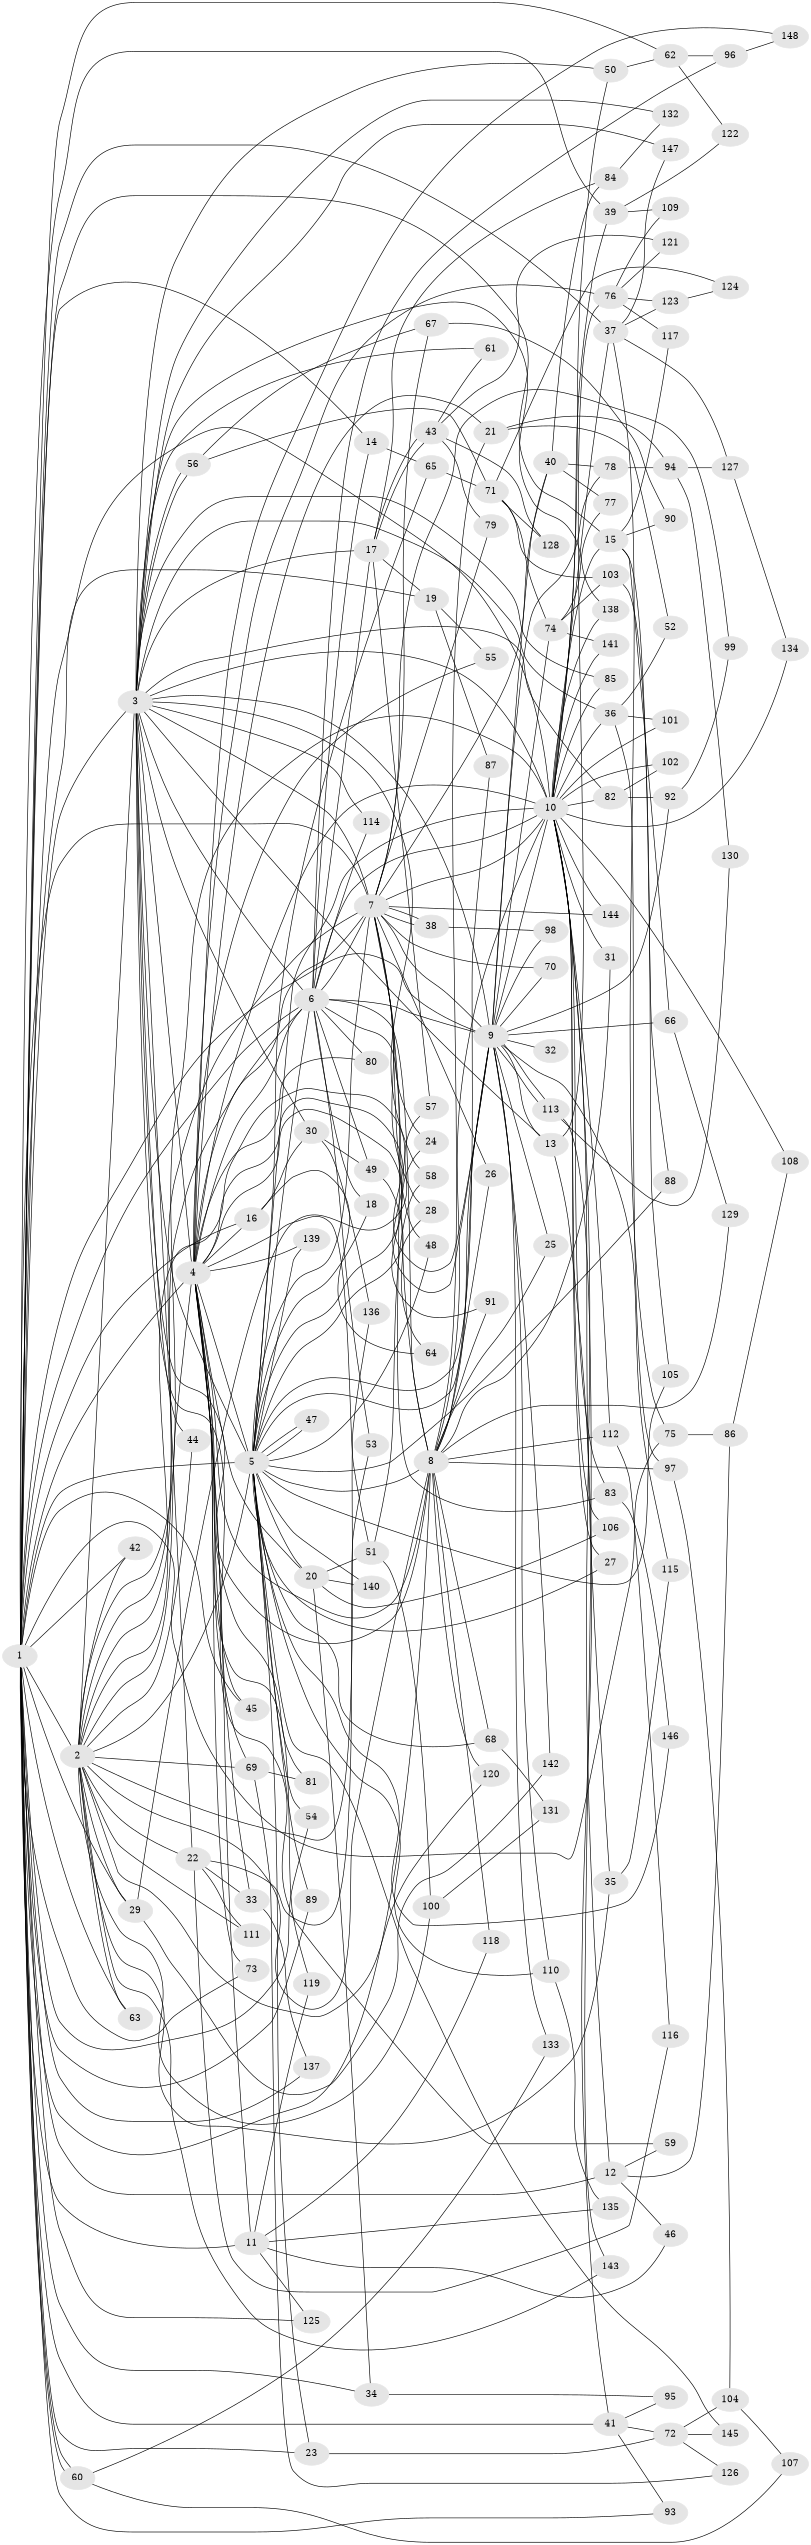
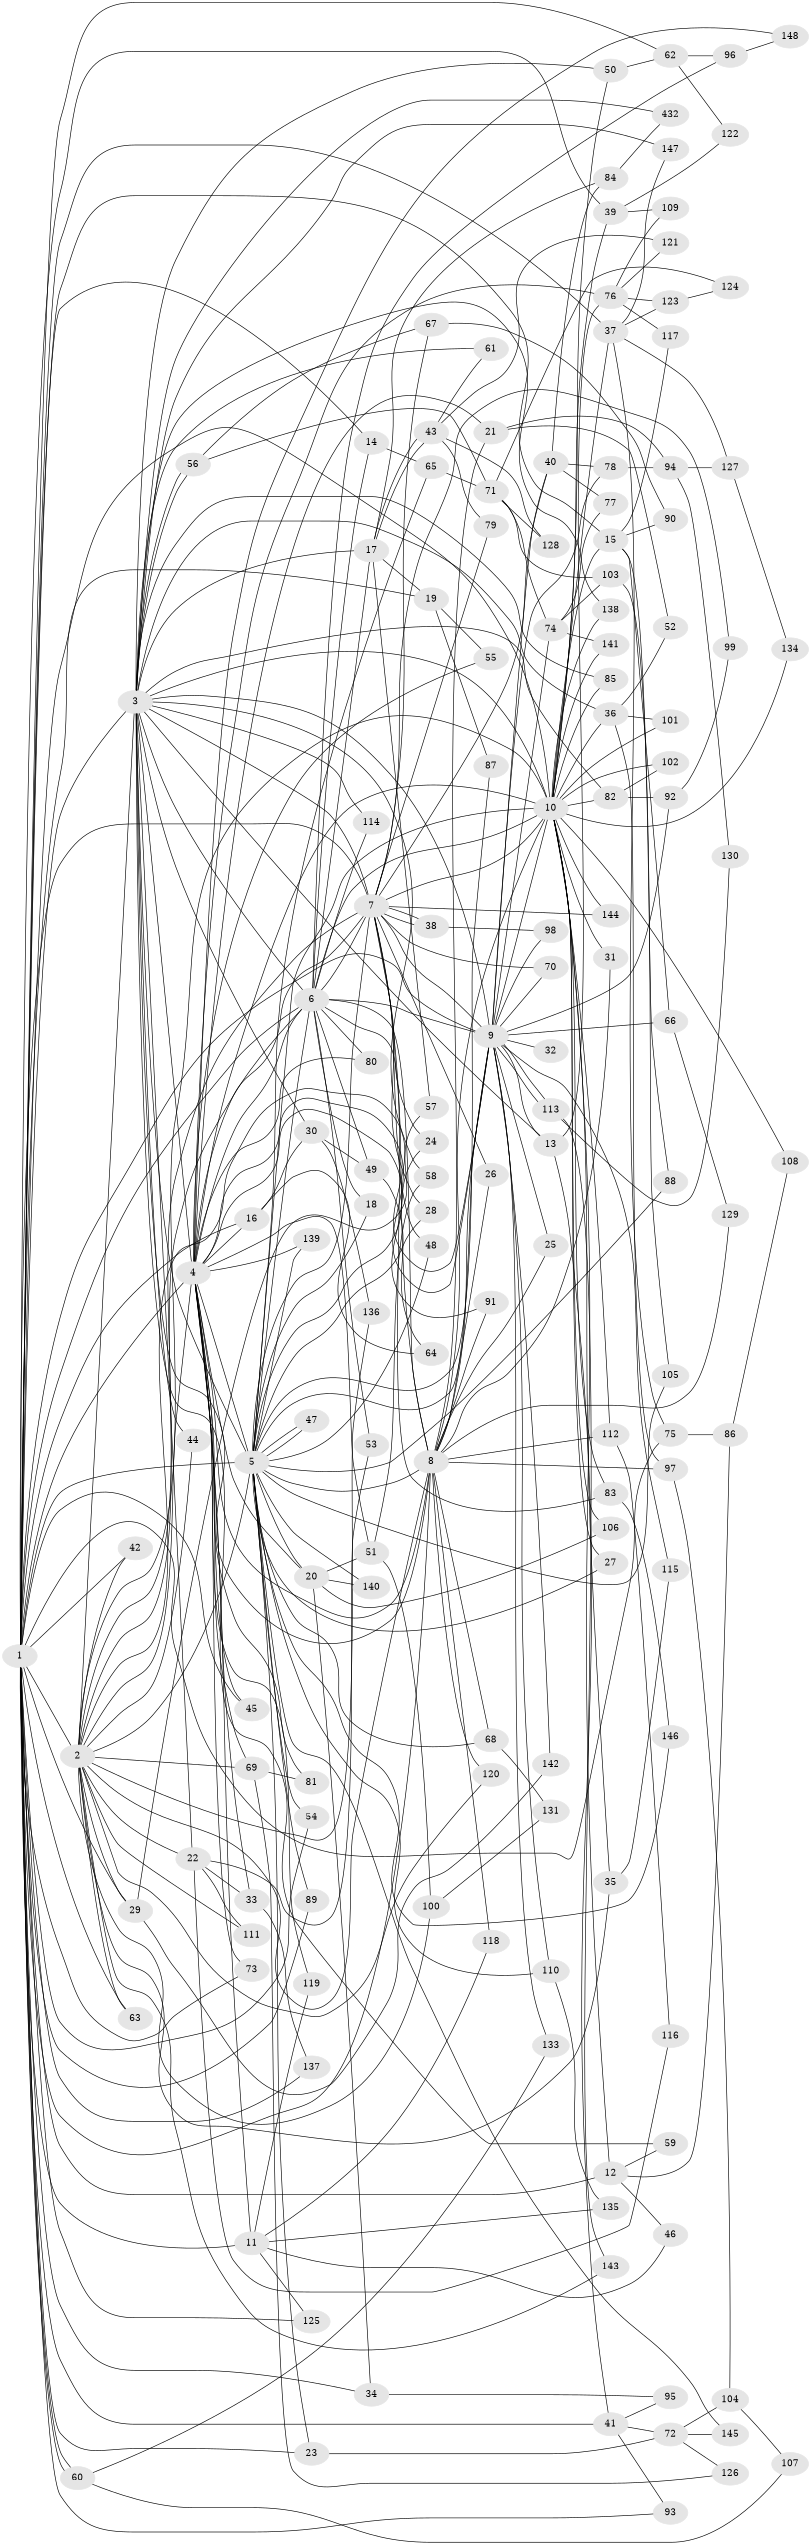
node "132": label "132" -> "432"
